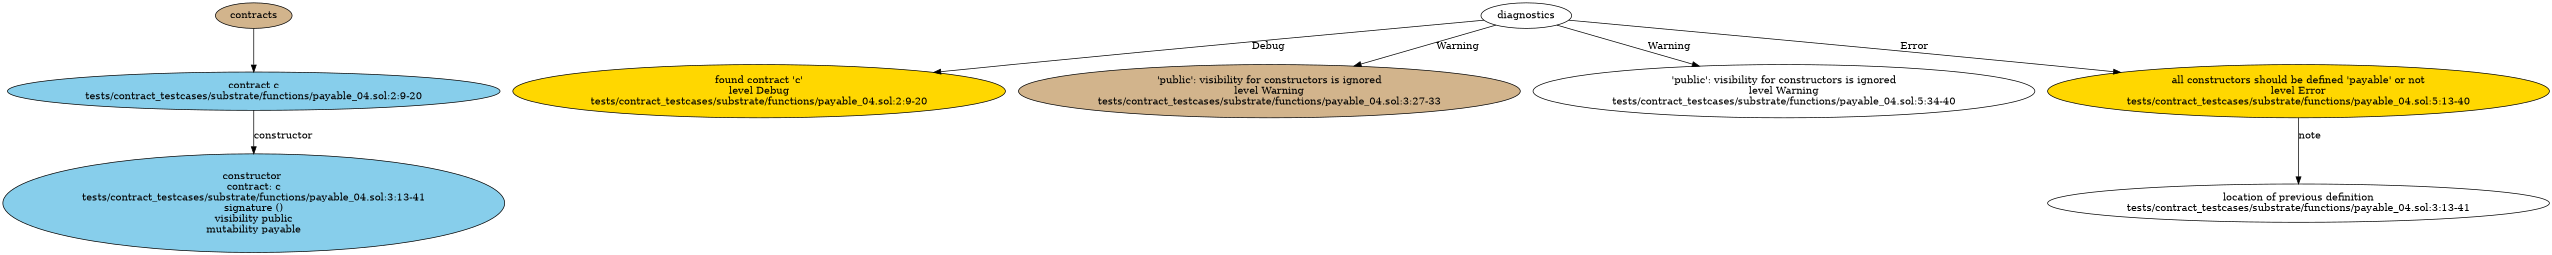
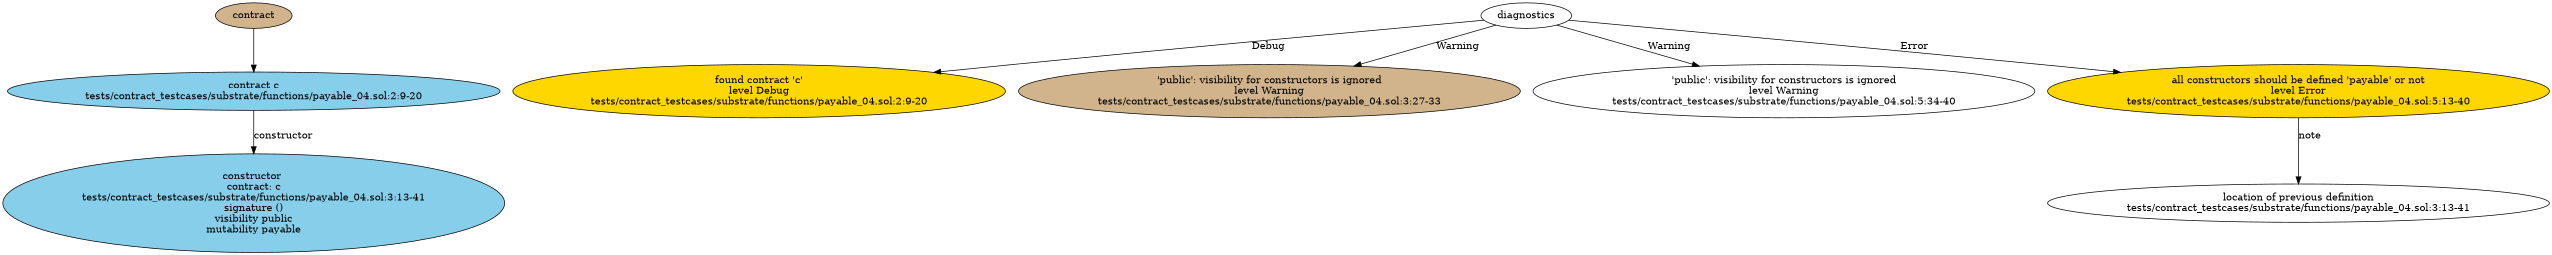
node "contracts": label "contracts" -> "contract"
